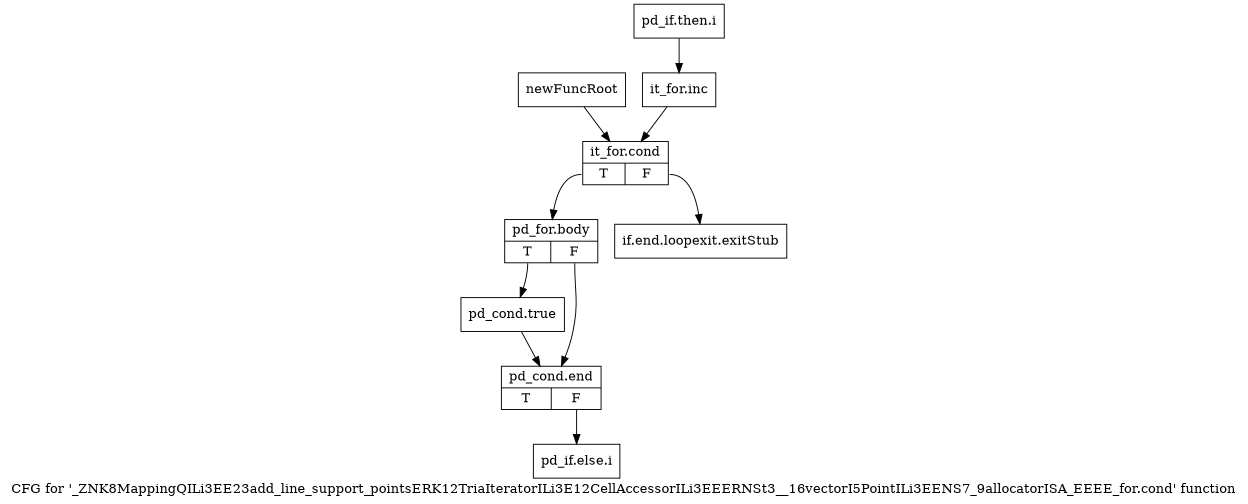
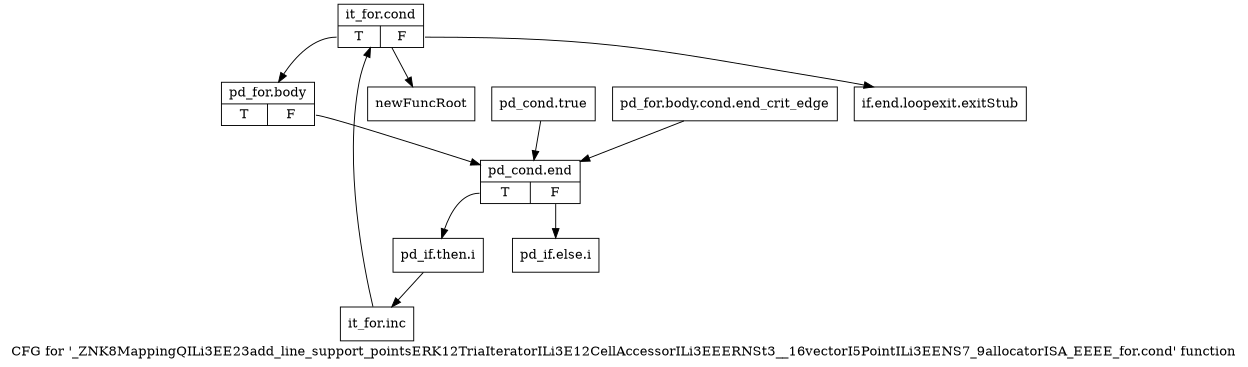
node "pd_for.body.cond.end_crit_edge": added
edge "newFuncRoot" -> "it_for.cond": reversed
edge "pd_cond.end" -> "pd_if.then.i": added
edge "pd_for.body" -> "pd_cond.true": removed
